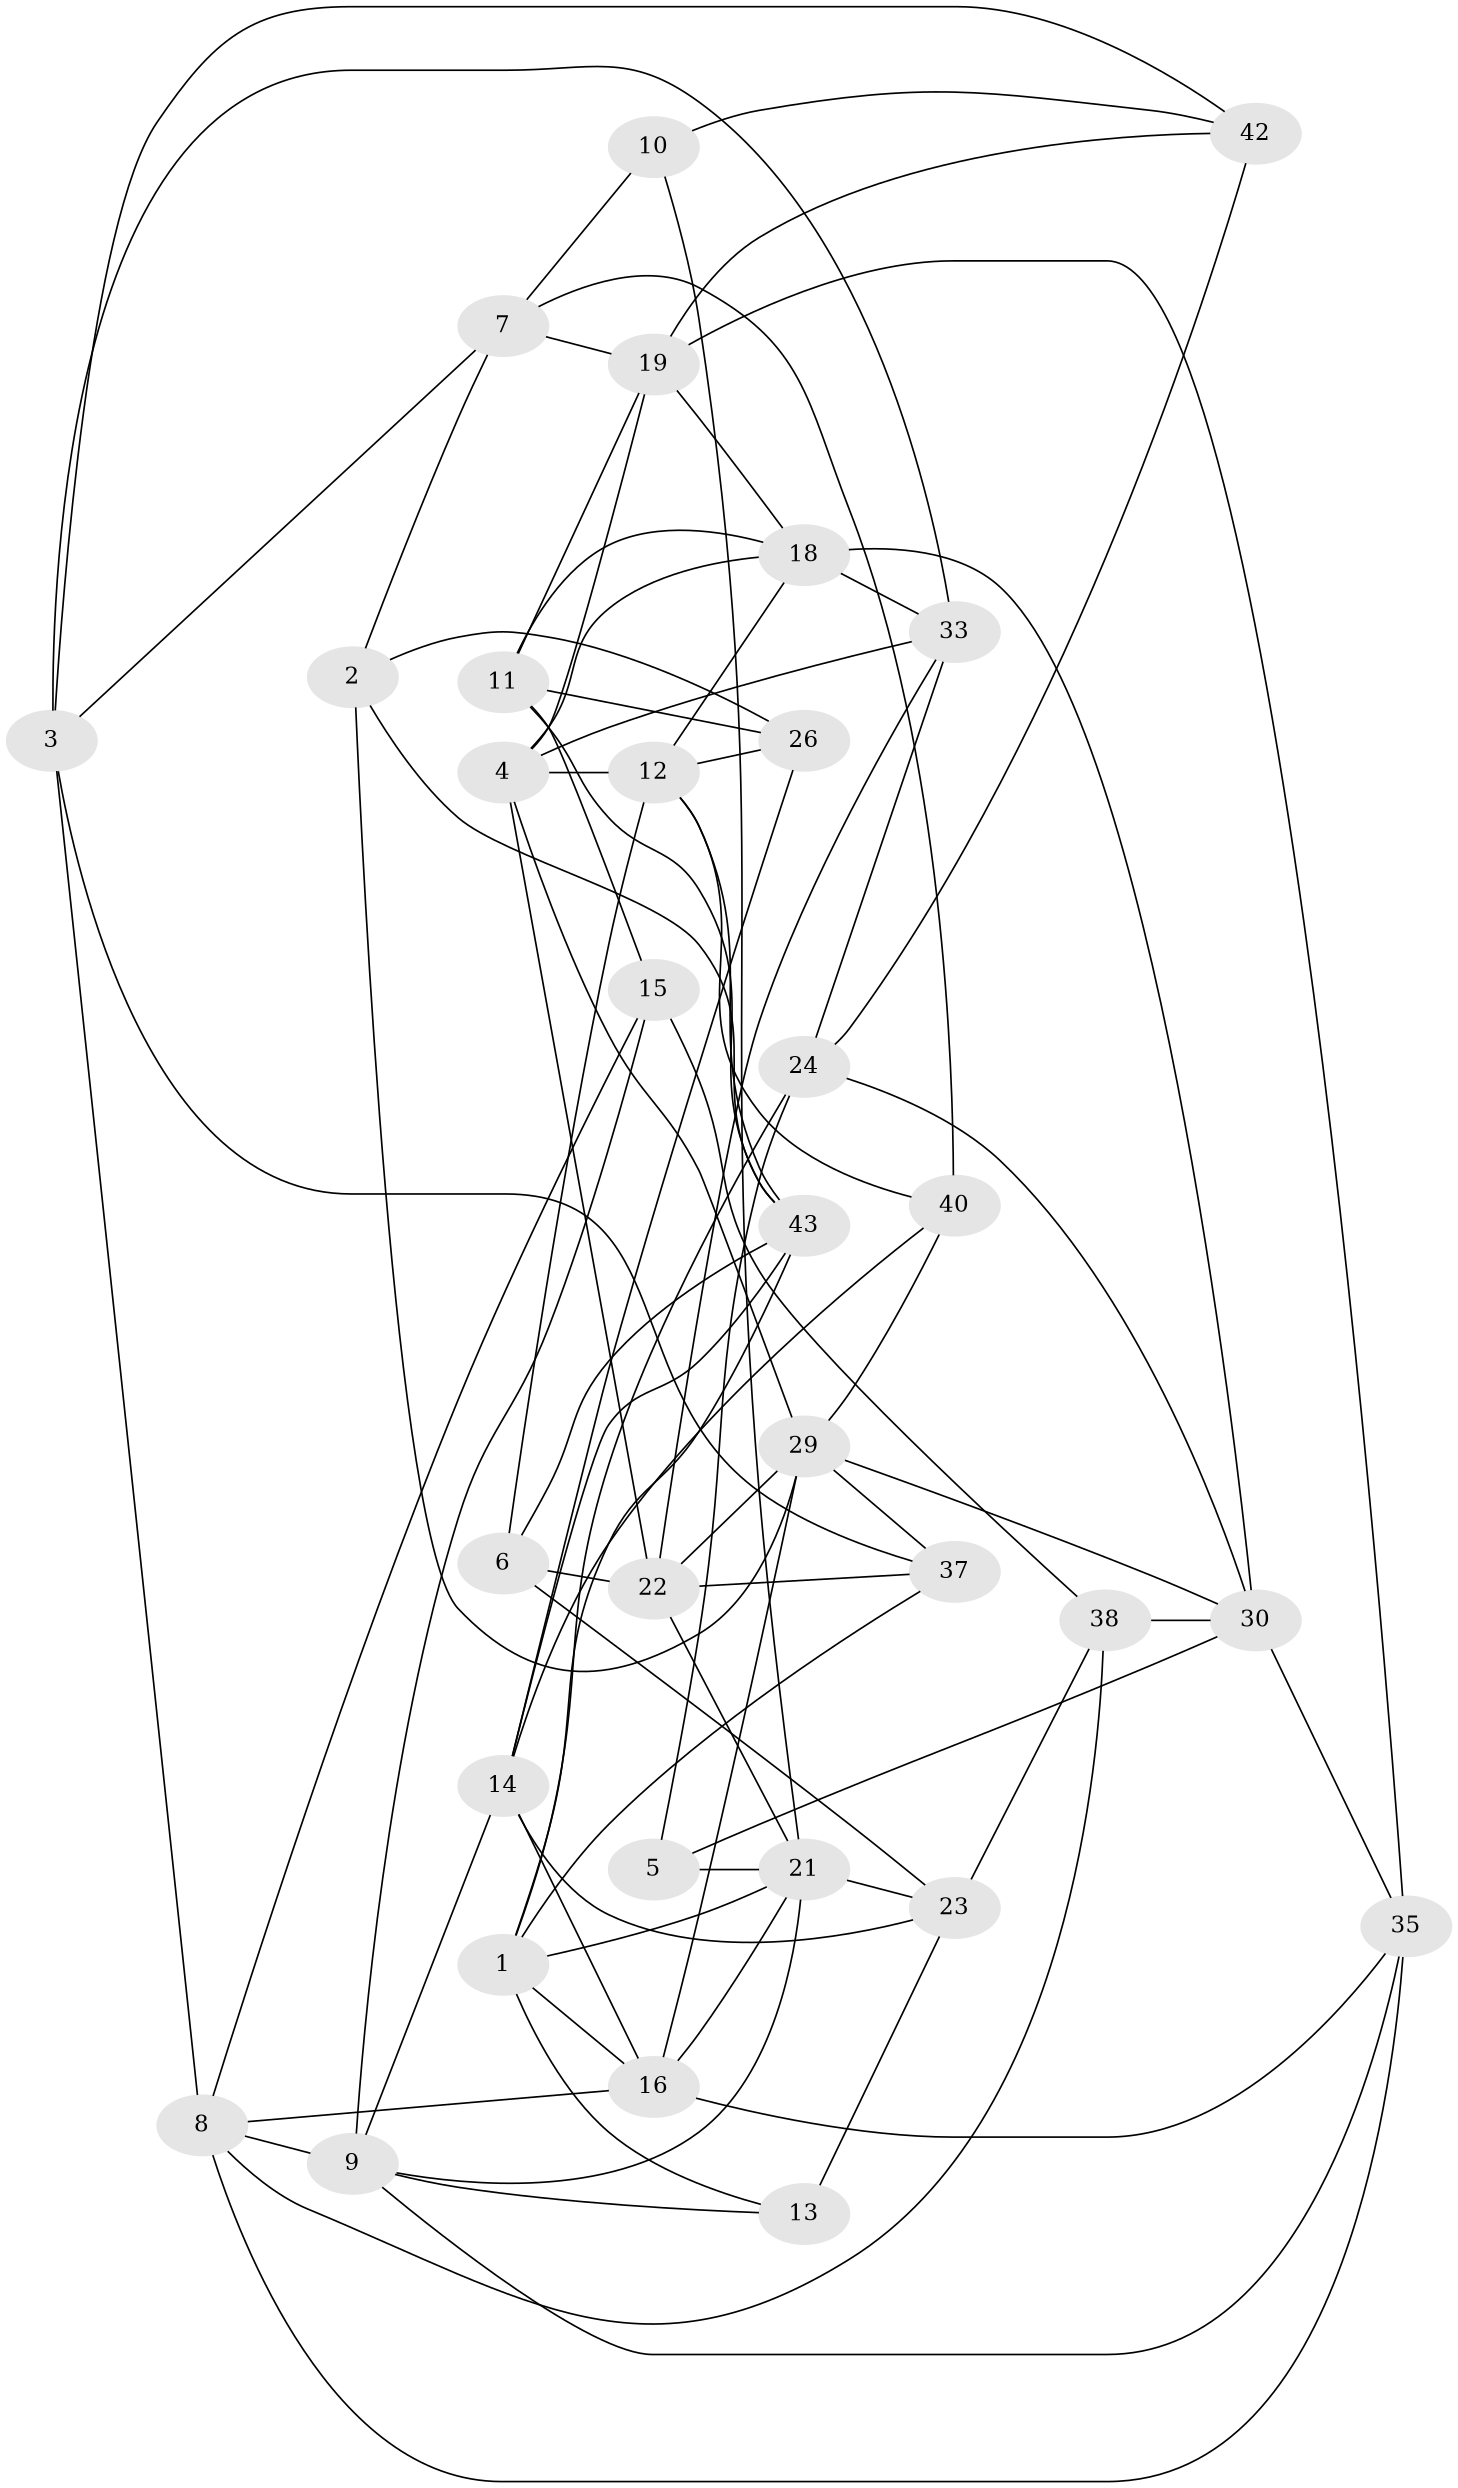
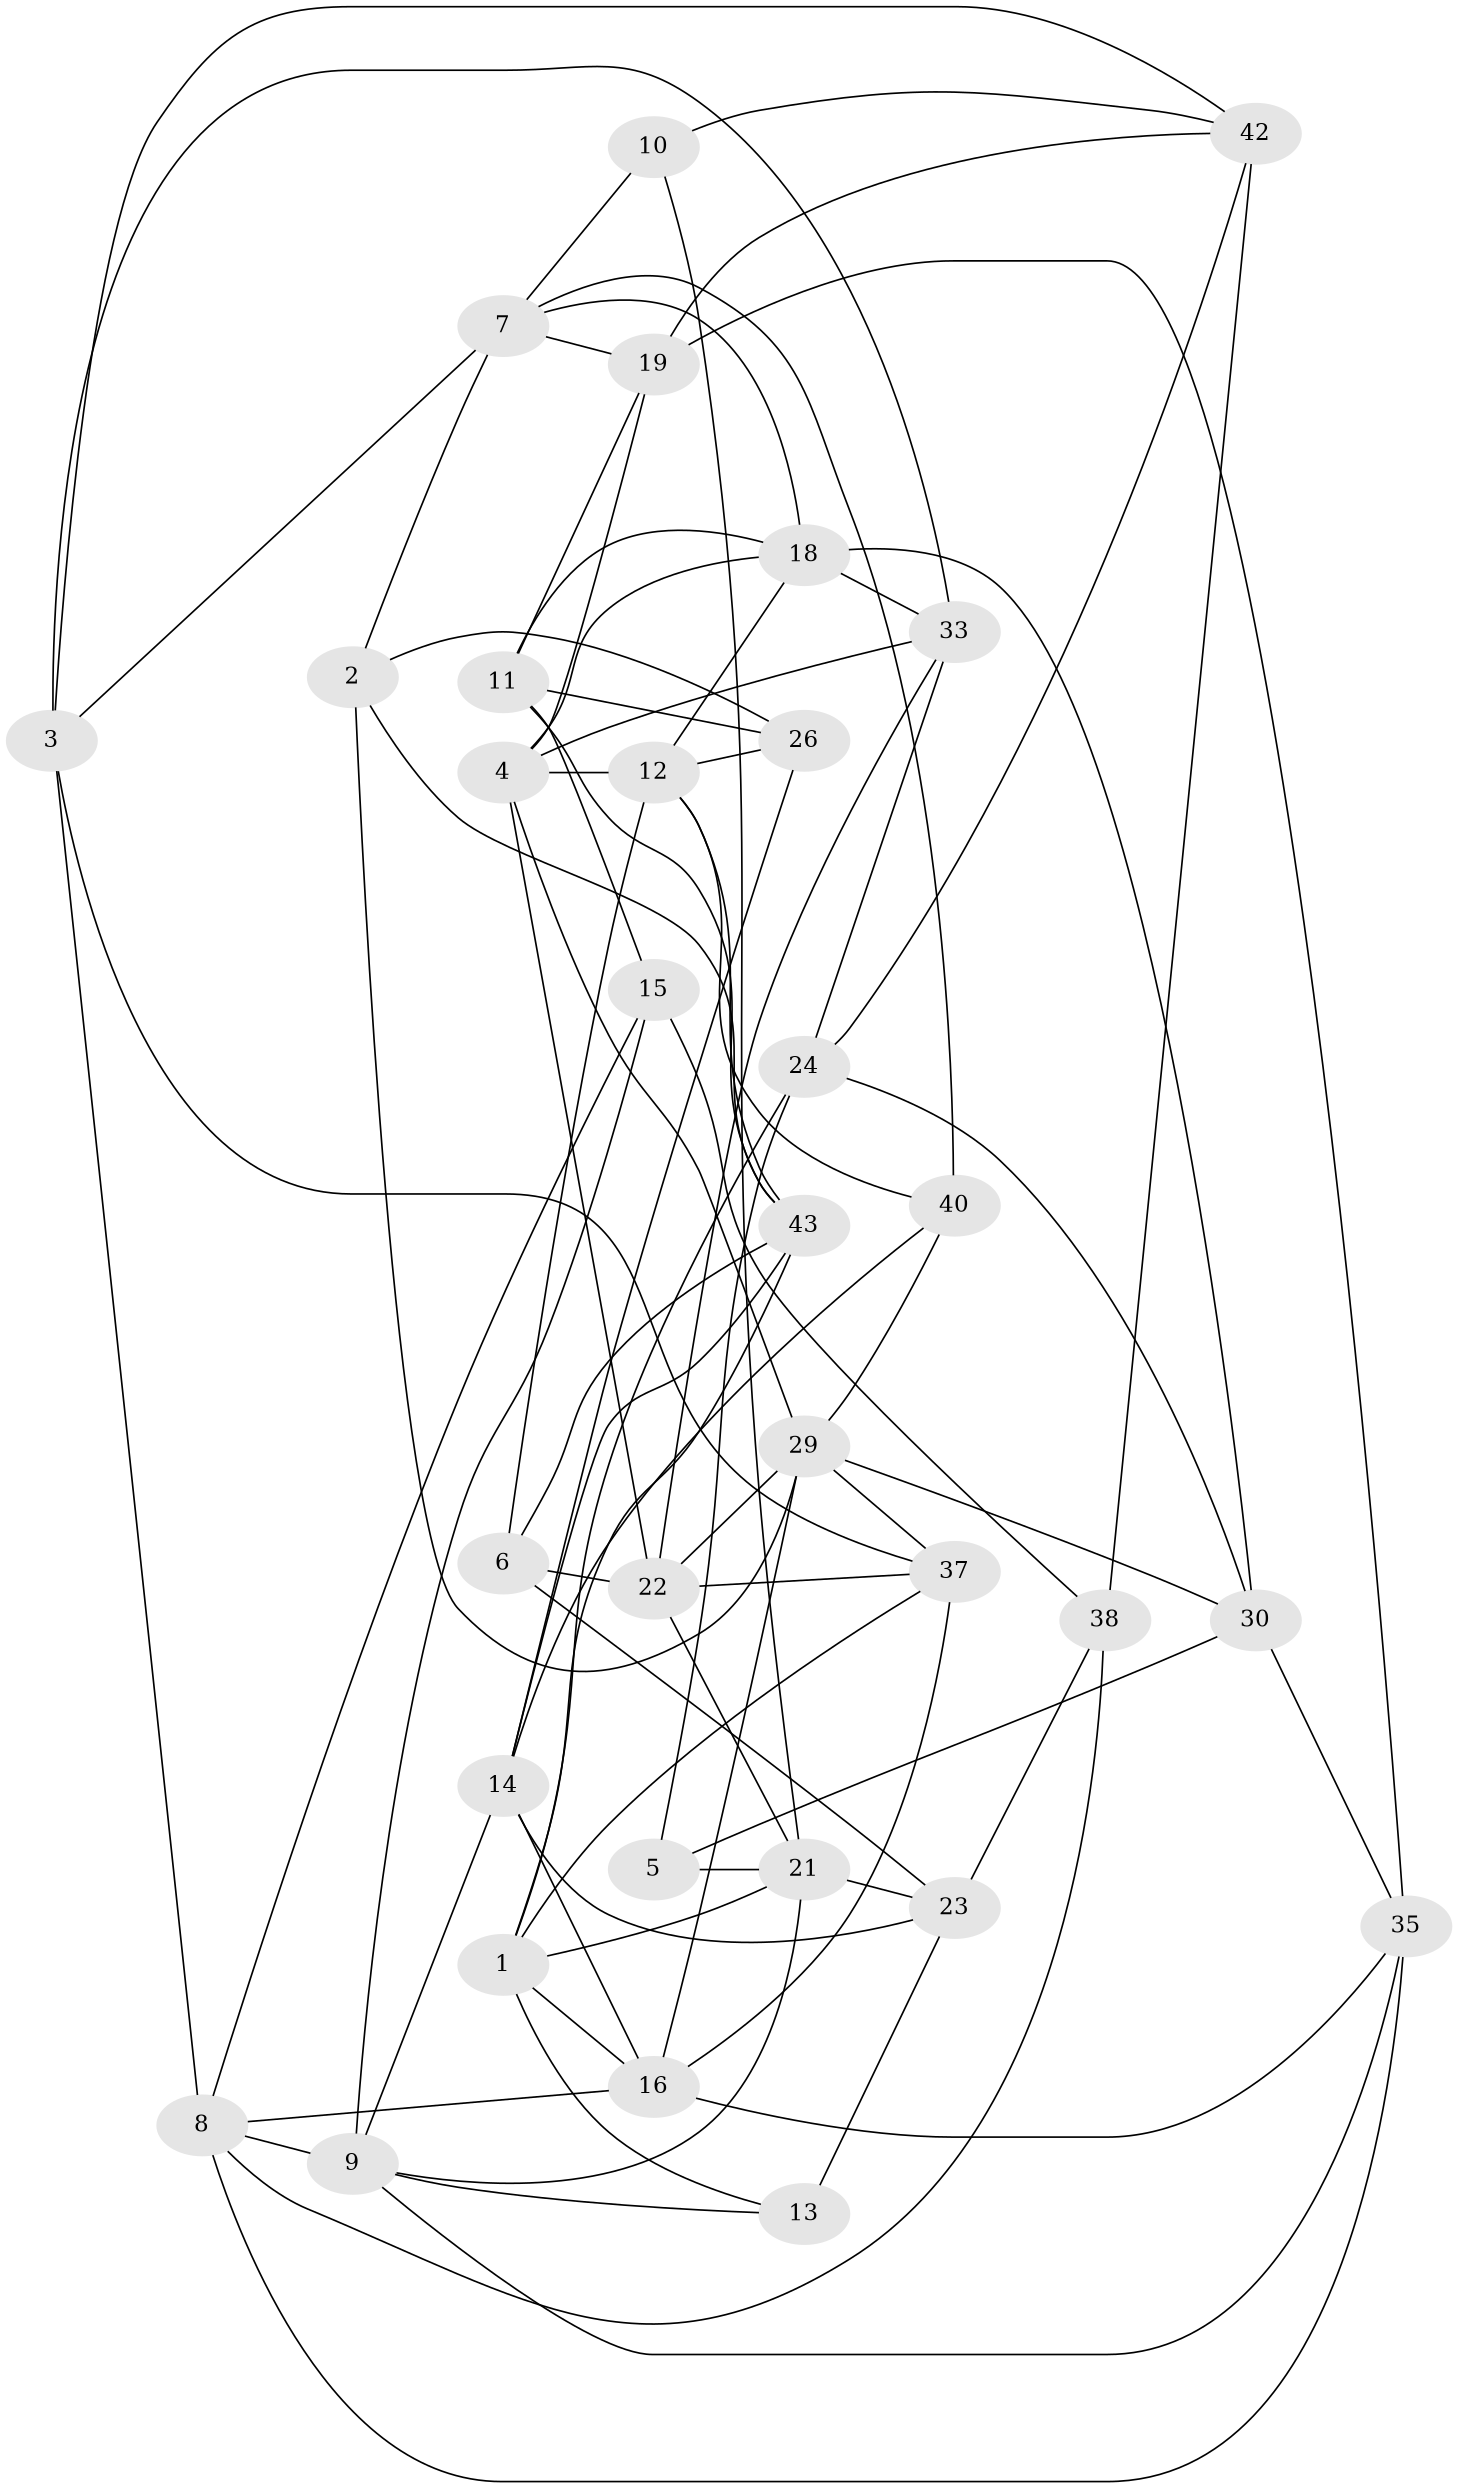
edge "19" -- "18": now "7" -- "18"
edge "38" -- "30": now "38" -- "42"
edge "21" -- "16": now "37" -- "16"
